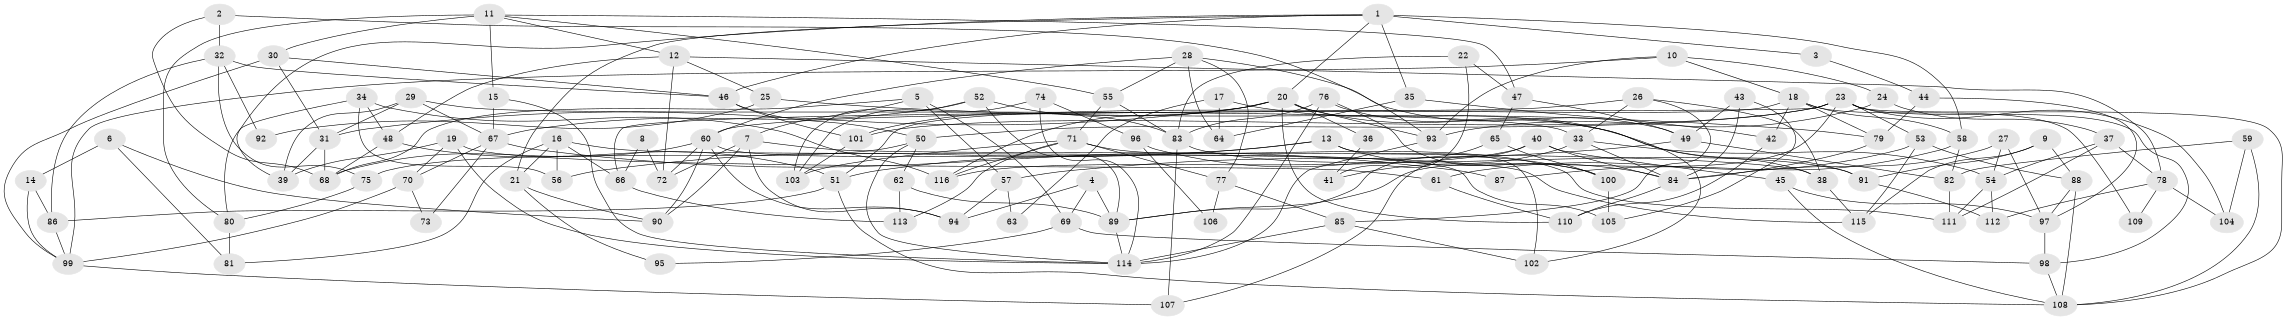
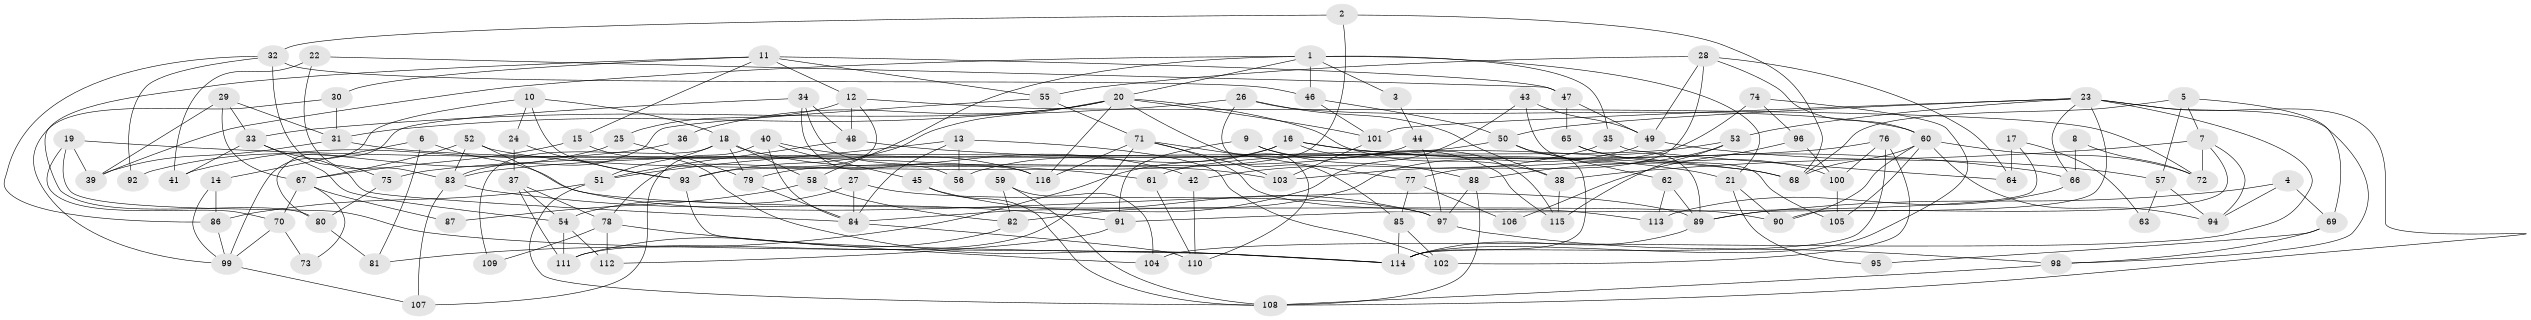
edge "30" -- "46": removed
